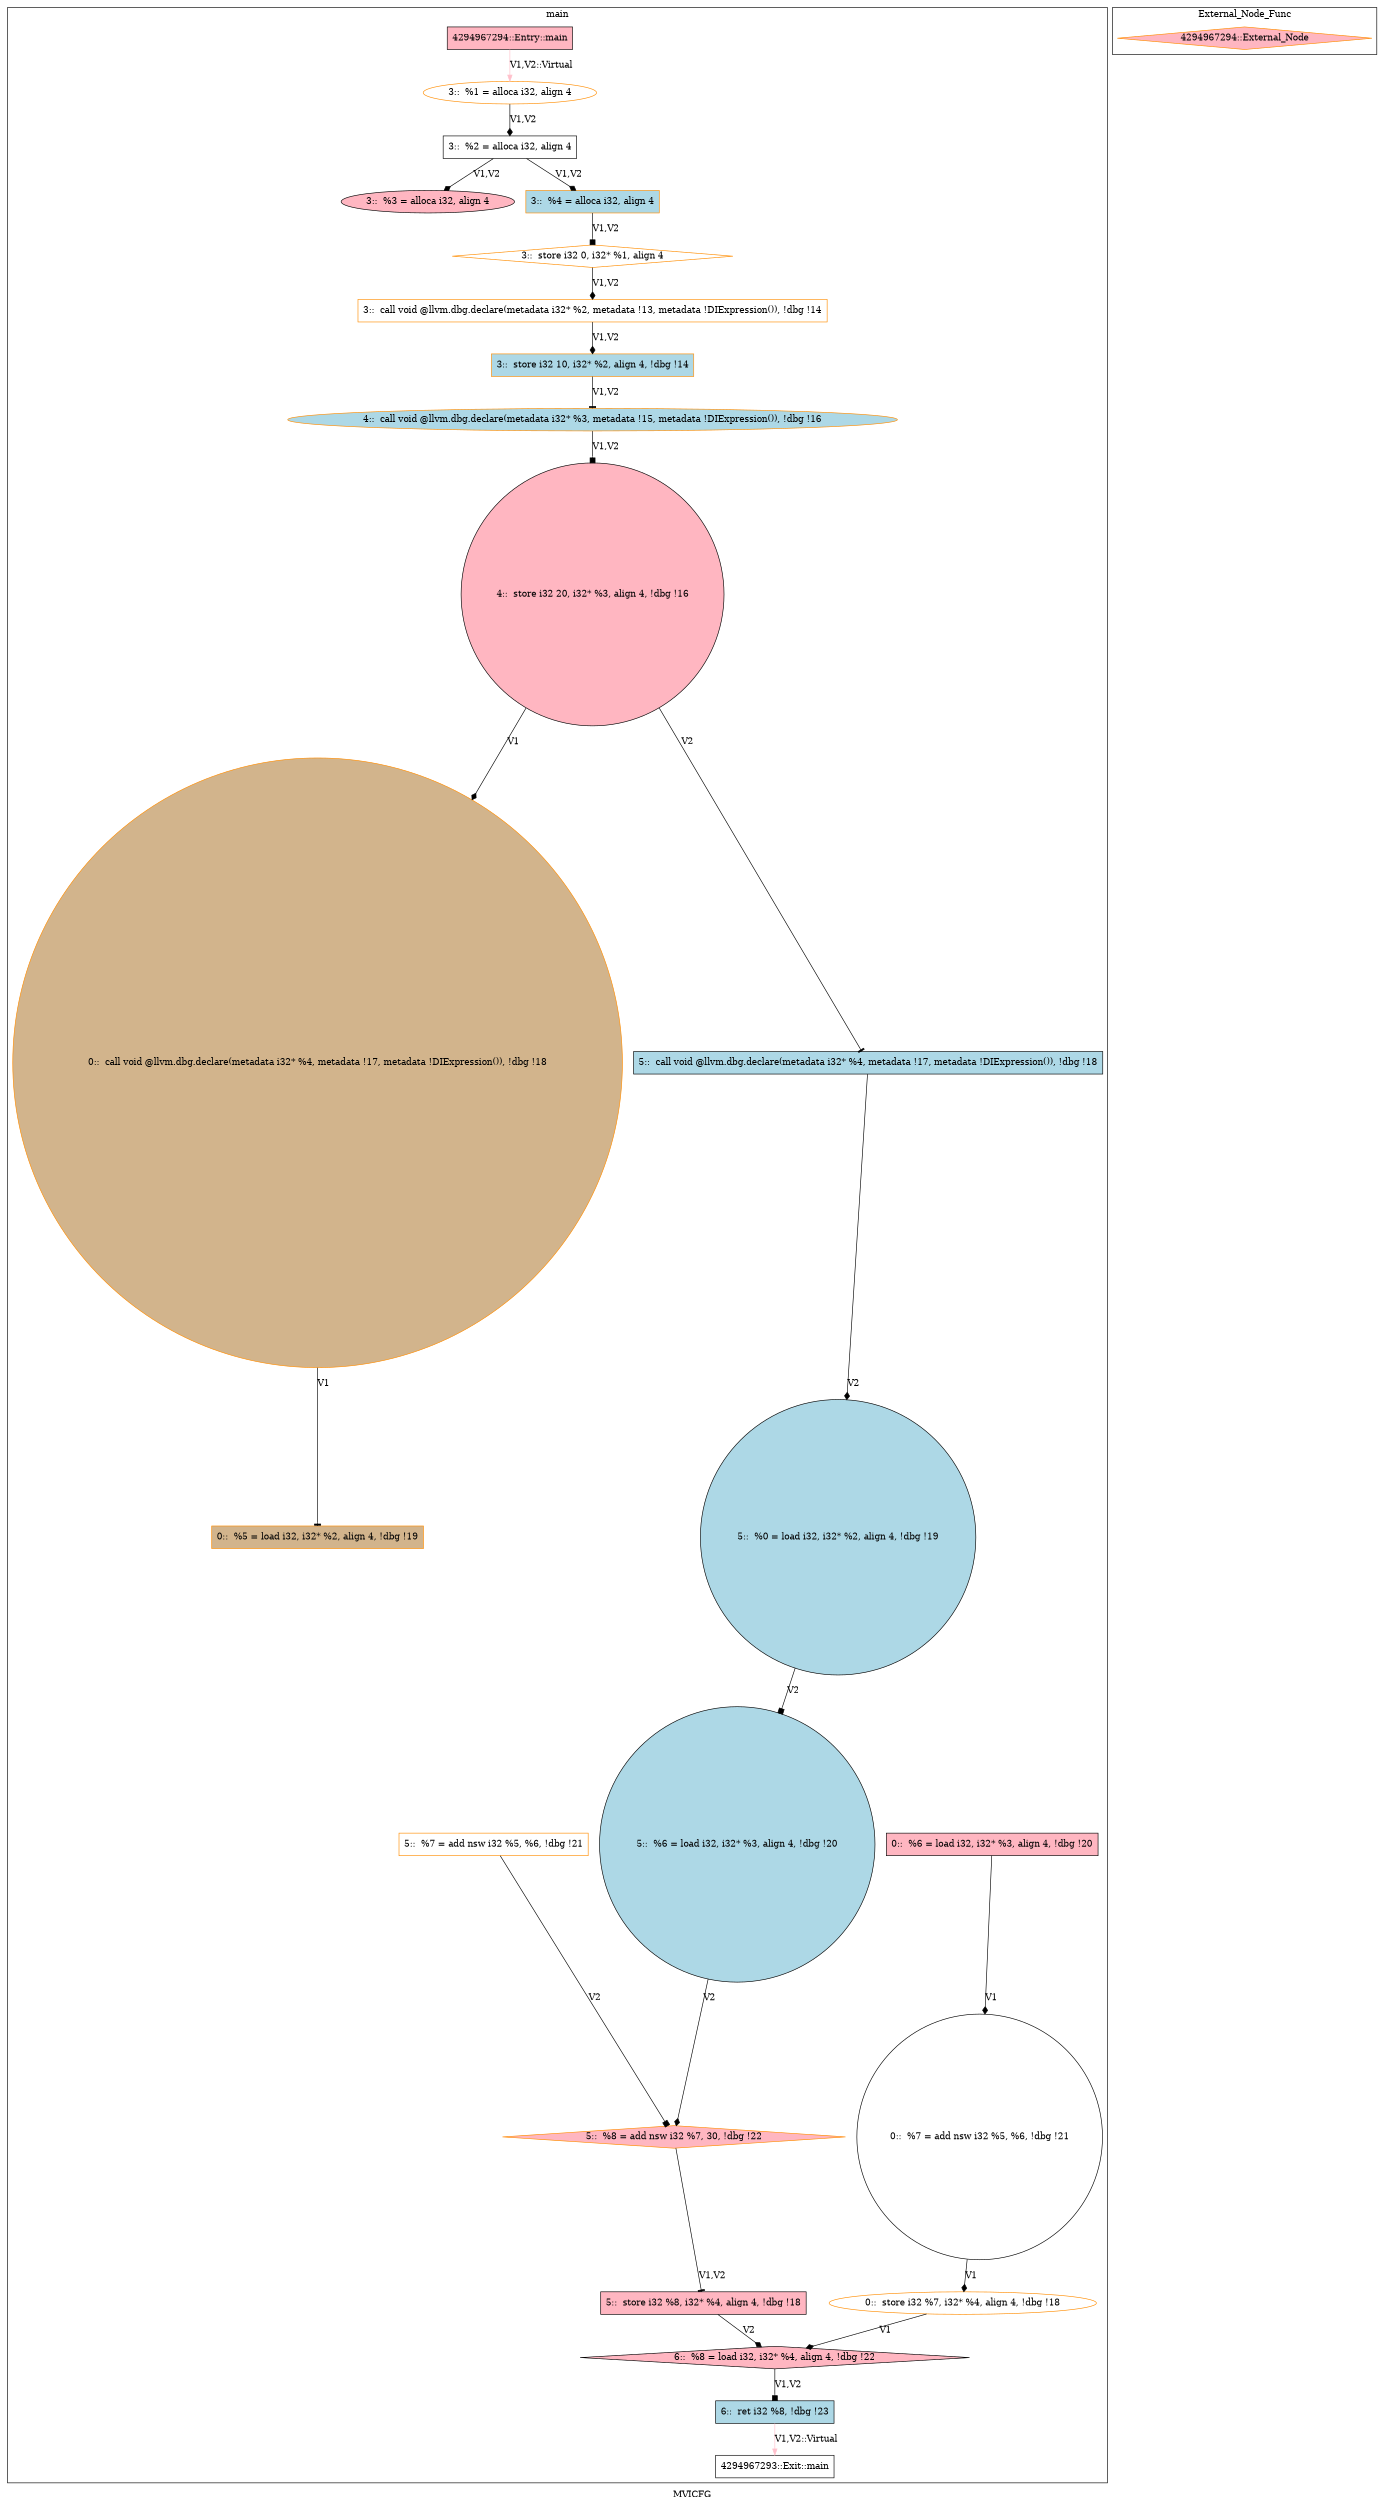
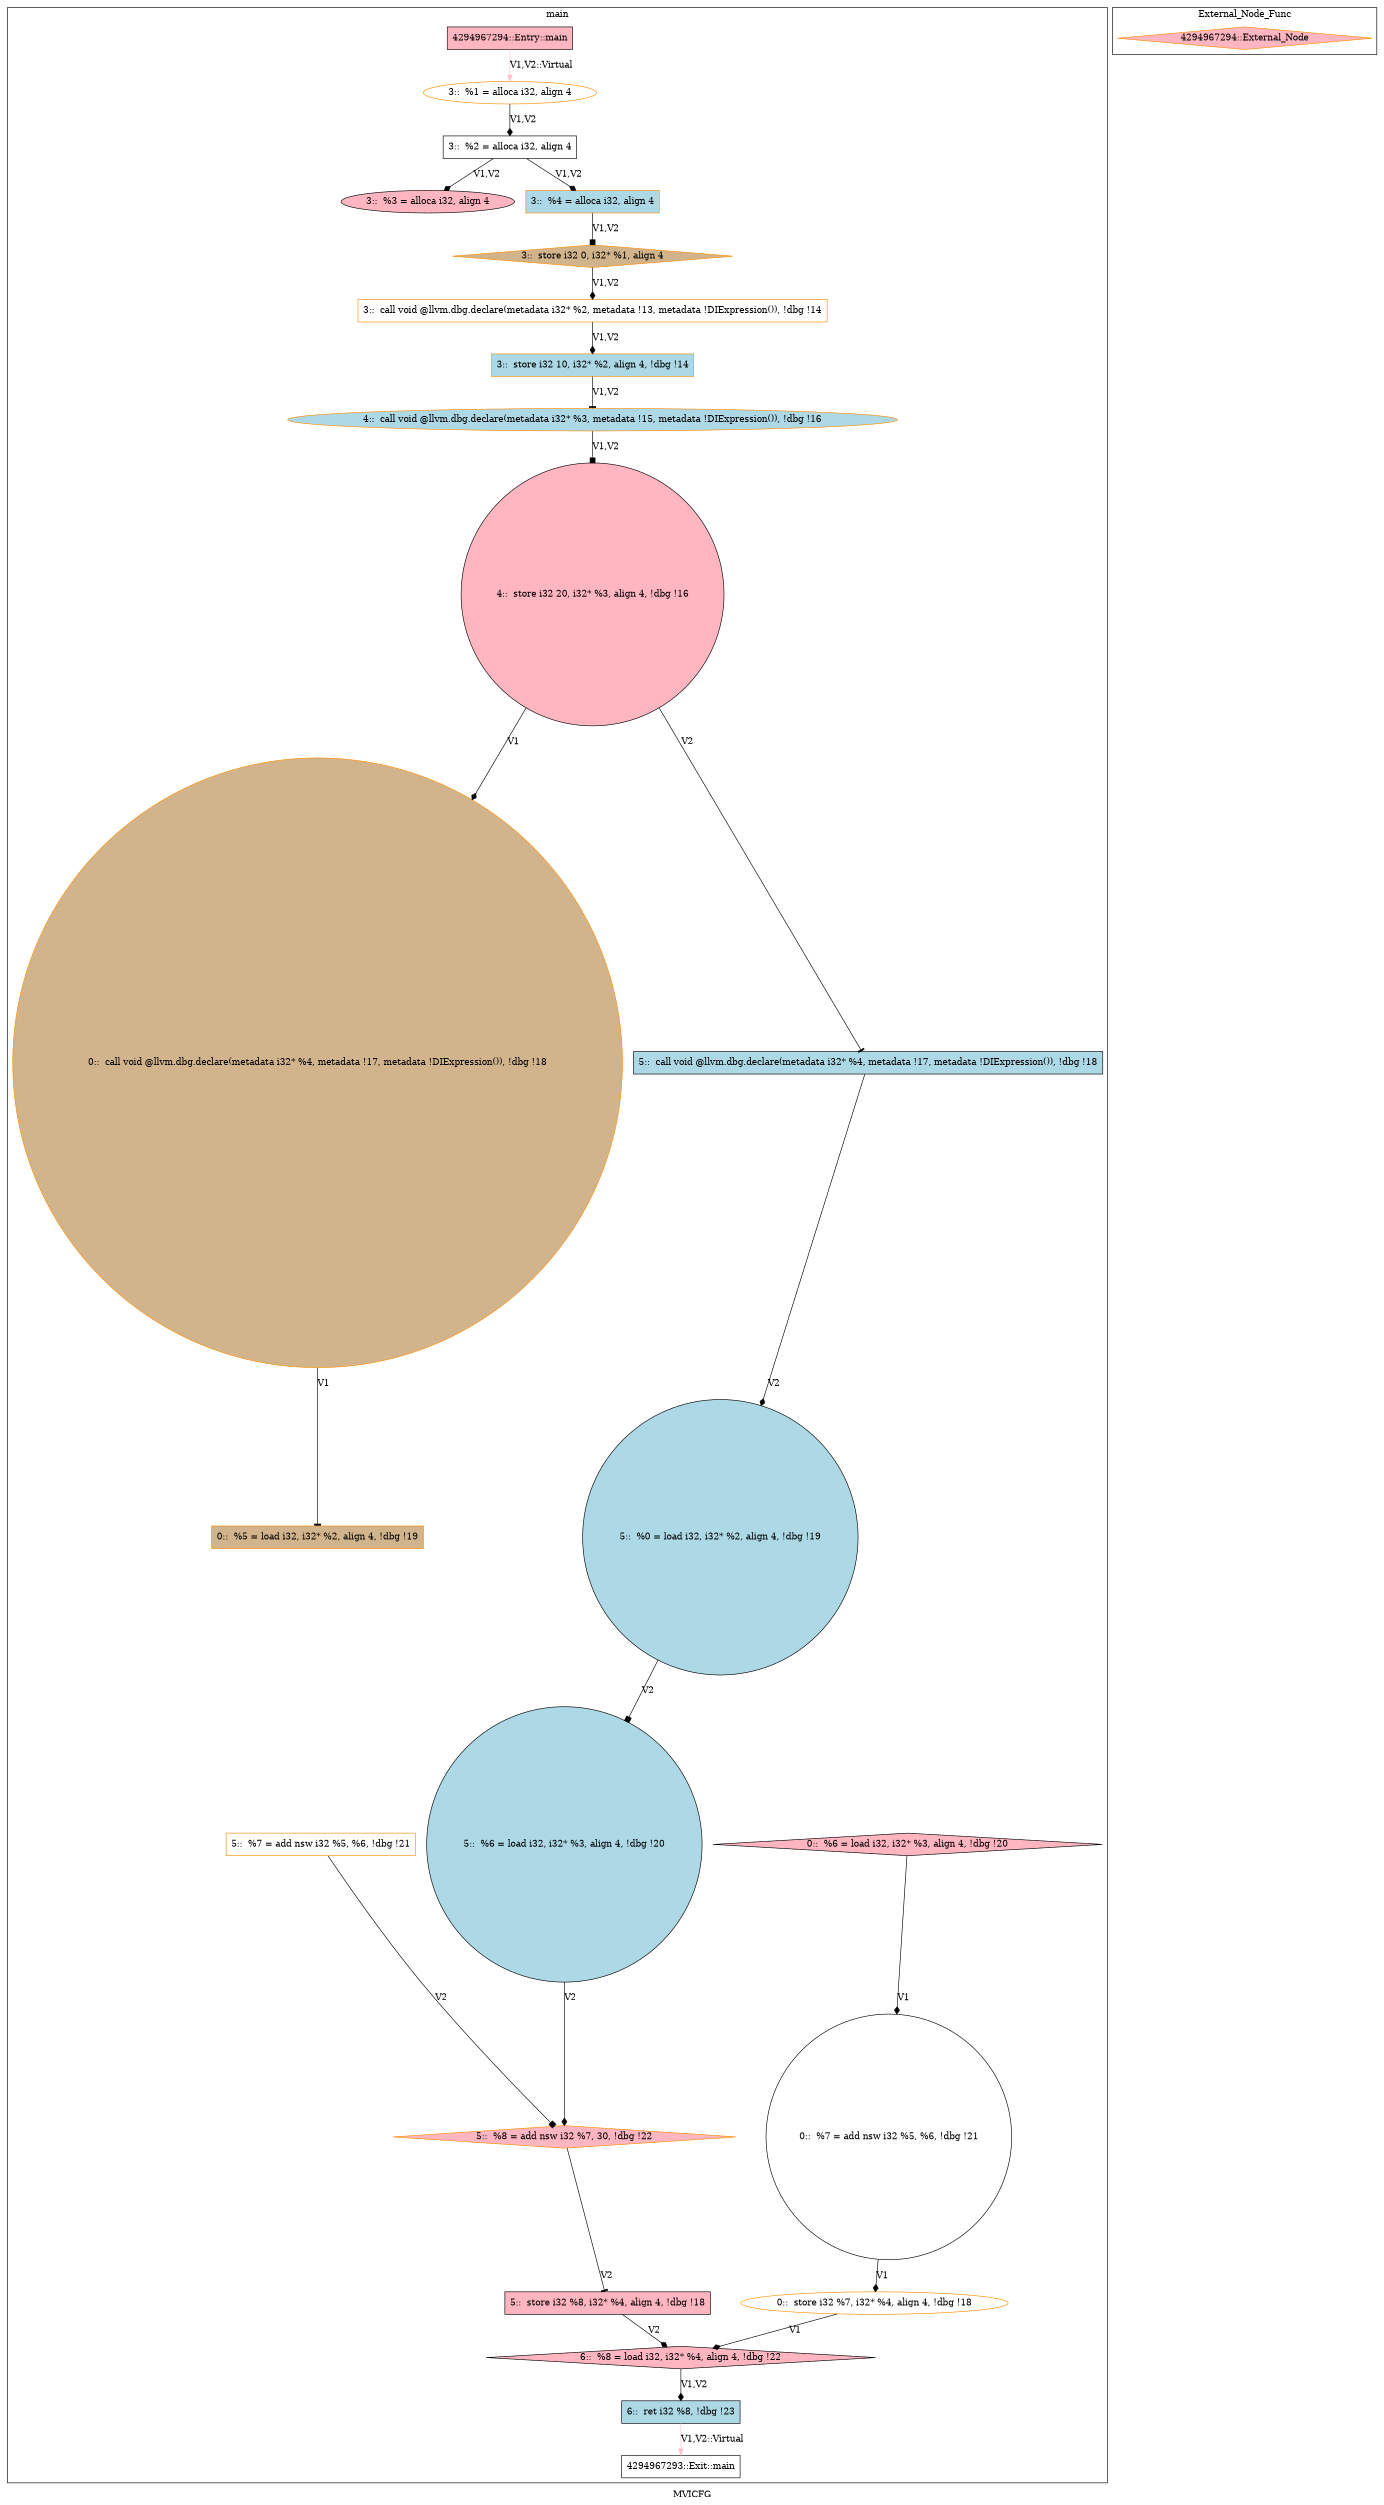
node "3::  store i32 0, i32* %1, align 4": fillcolor white -> tan
node "0::  %6 = load i32, i32* %3, align 4, !dbg !20": shape box -> diamond
edge "5::  %8 = add nsw i32 %7, 30, !dbg !22" -> "5::  store i32 %8, i32* %4, align 4, !dbg !18": label "V1,V2" -> "V2"
edge "6::  %8 = load i32, i32* %4, align 4, !dbg !22" -> "6::  ret i32 %8, !dbg !23": arrowhead box -> diamond
